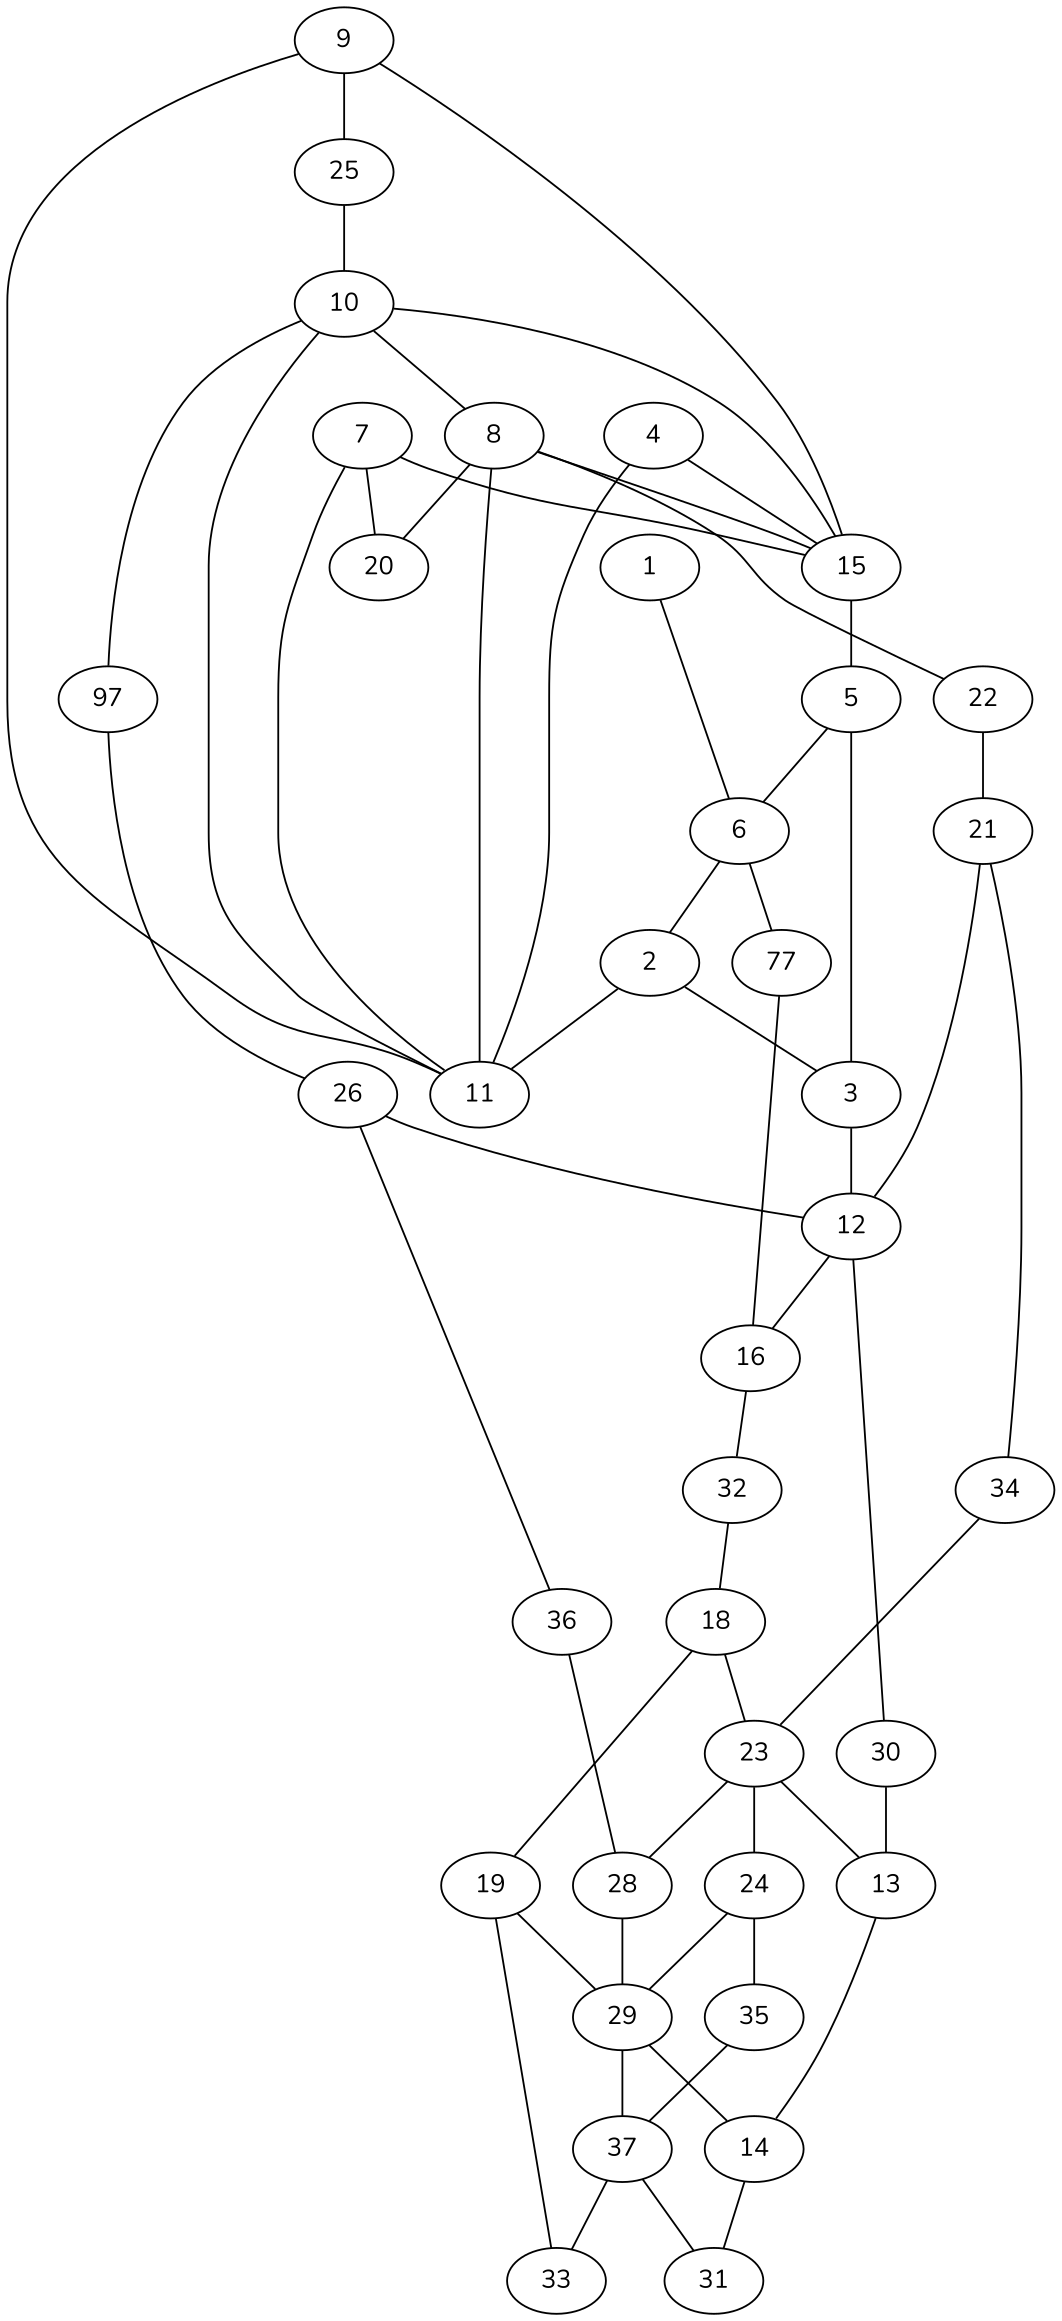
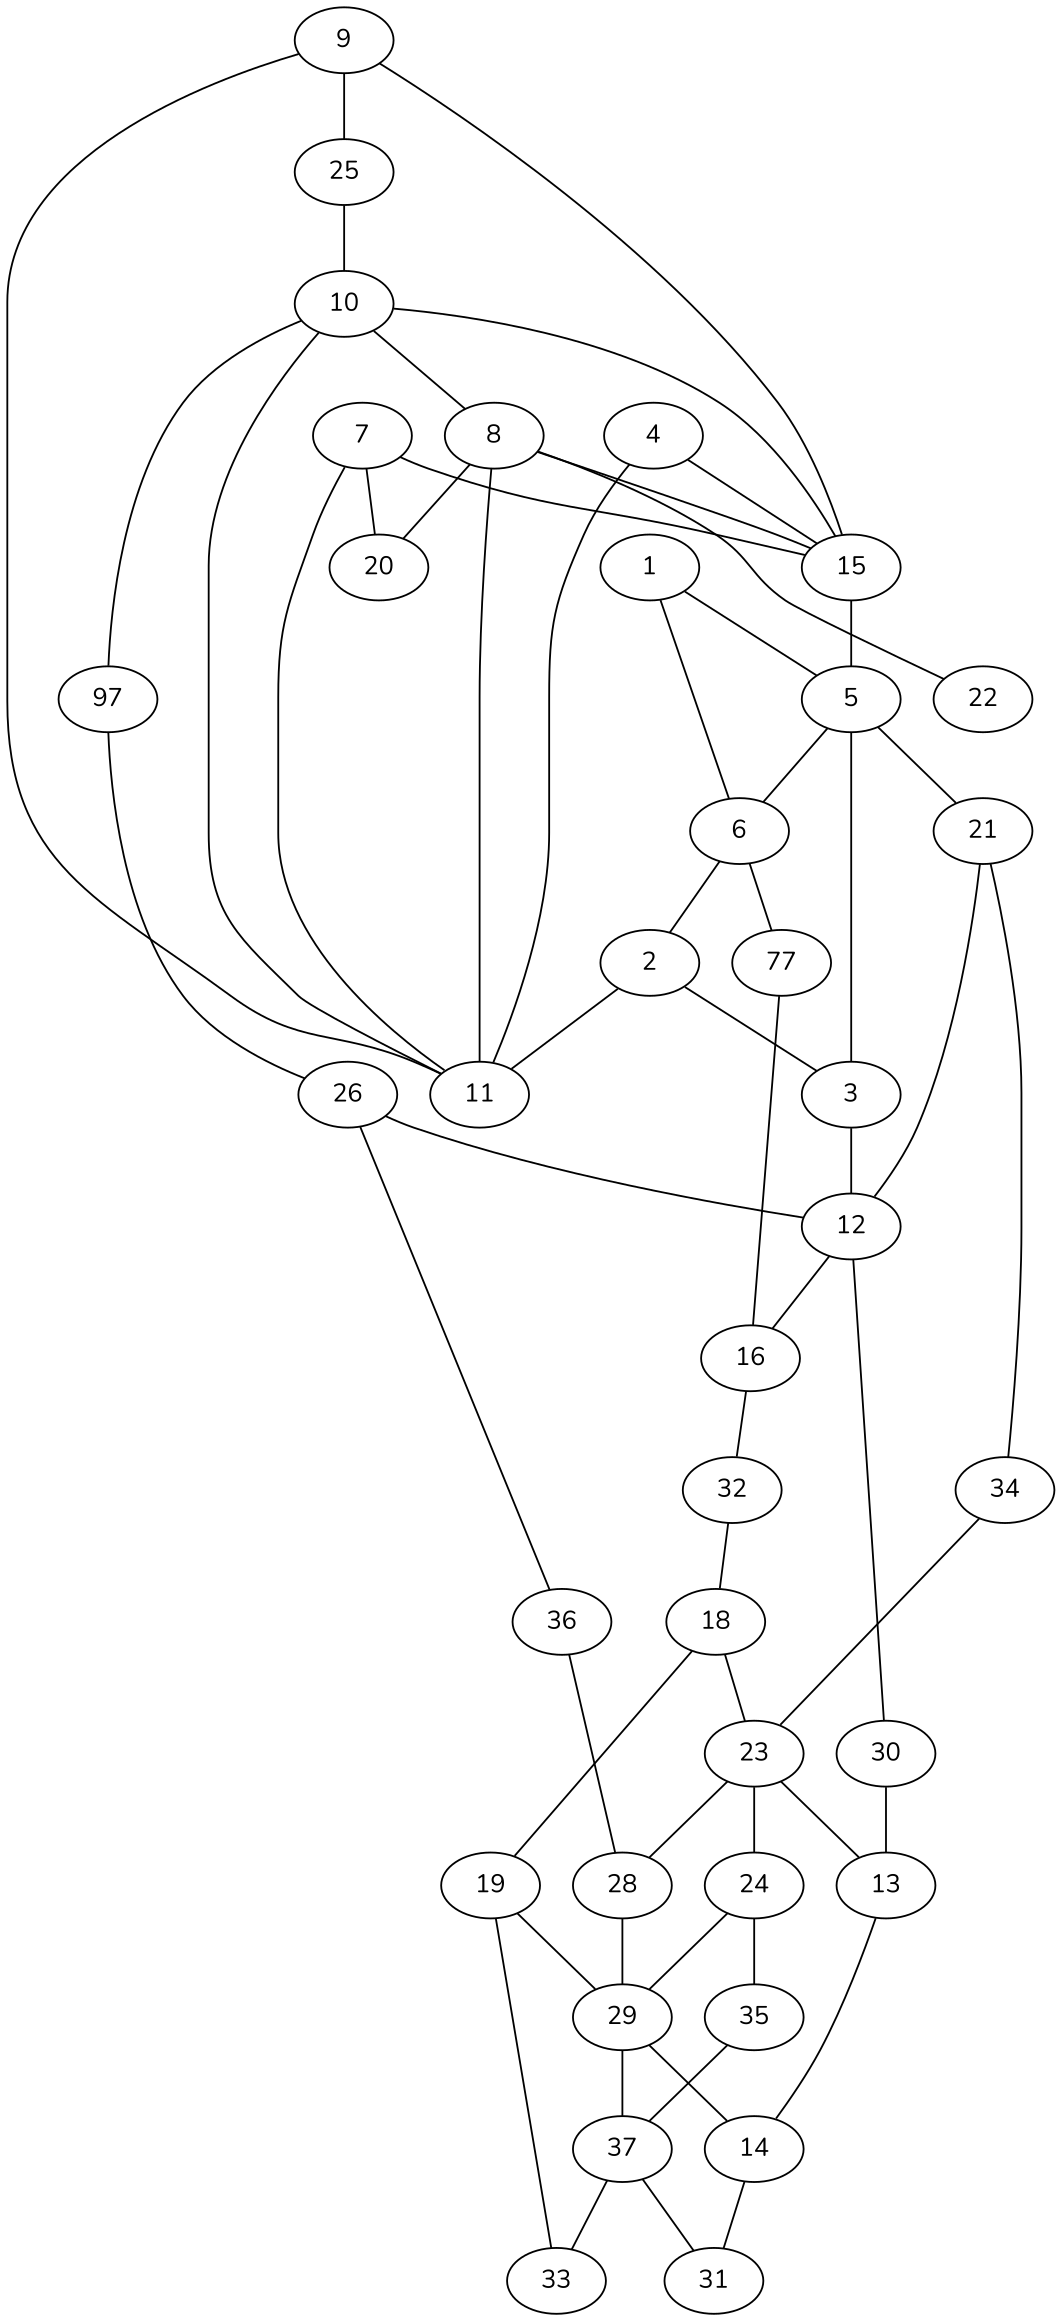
edge "1" -- "5": added
edge "22" -- "21": now "5" -- "21"
